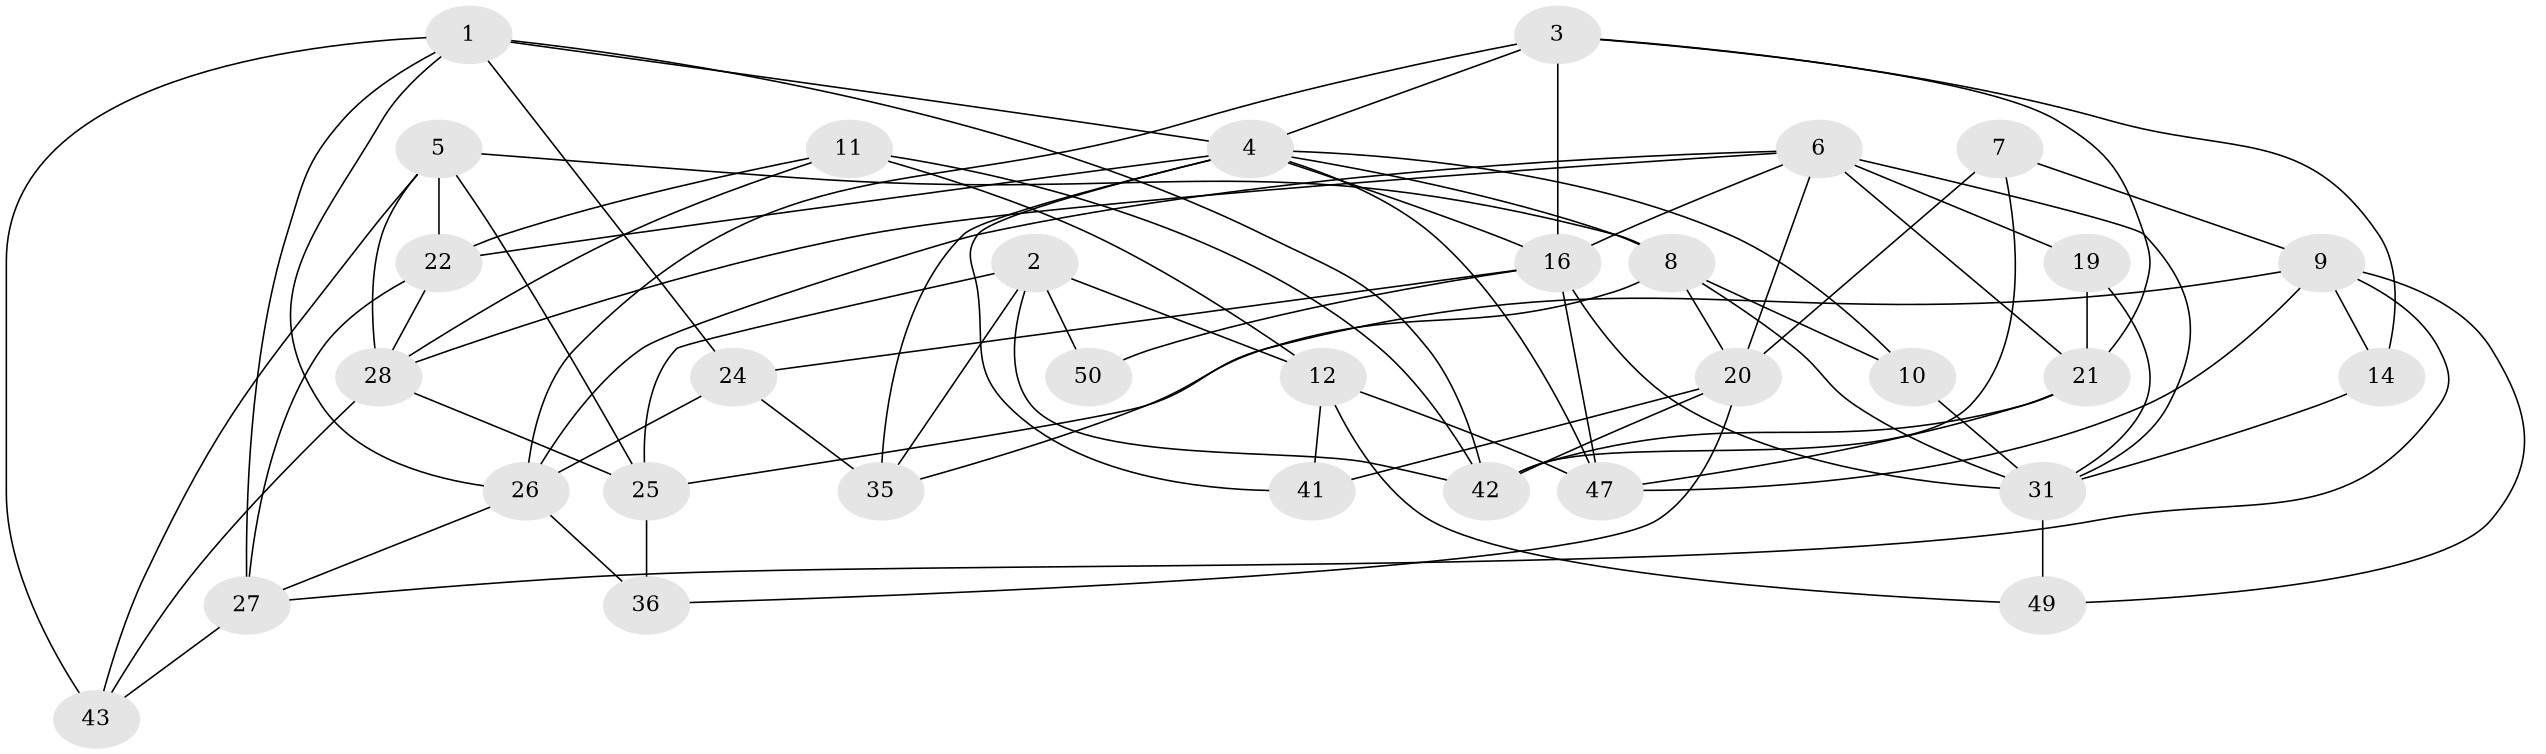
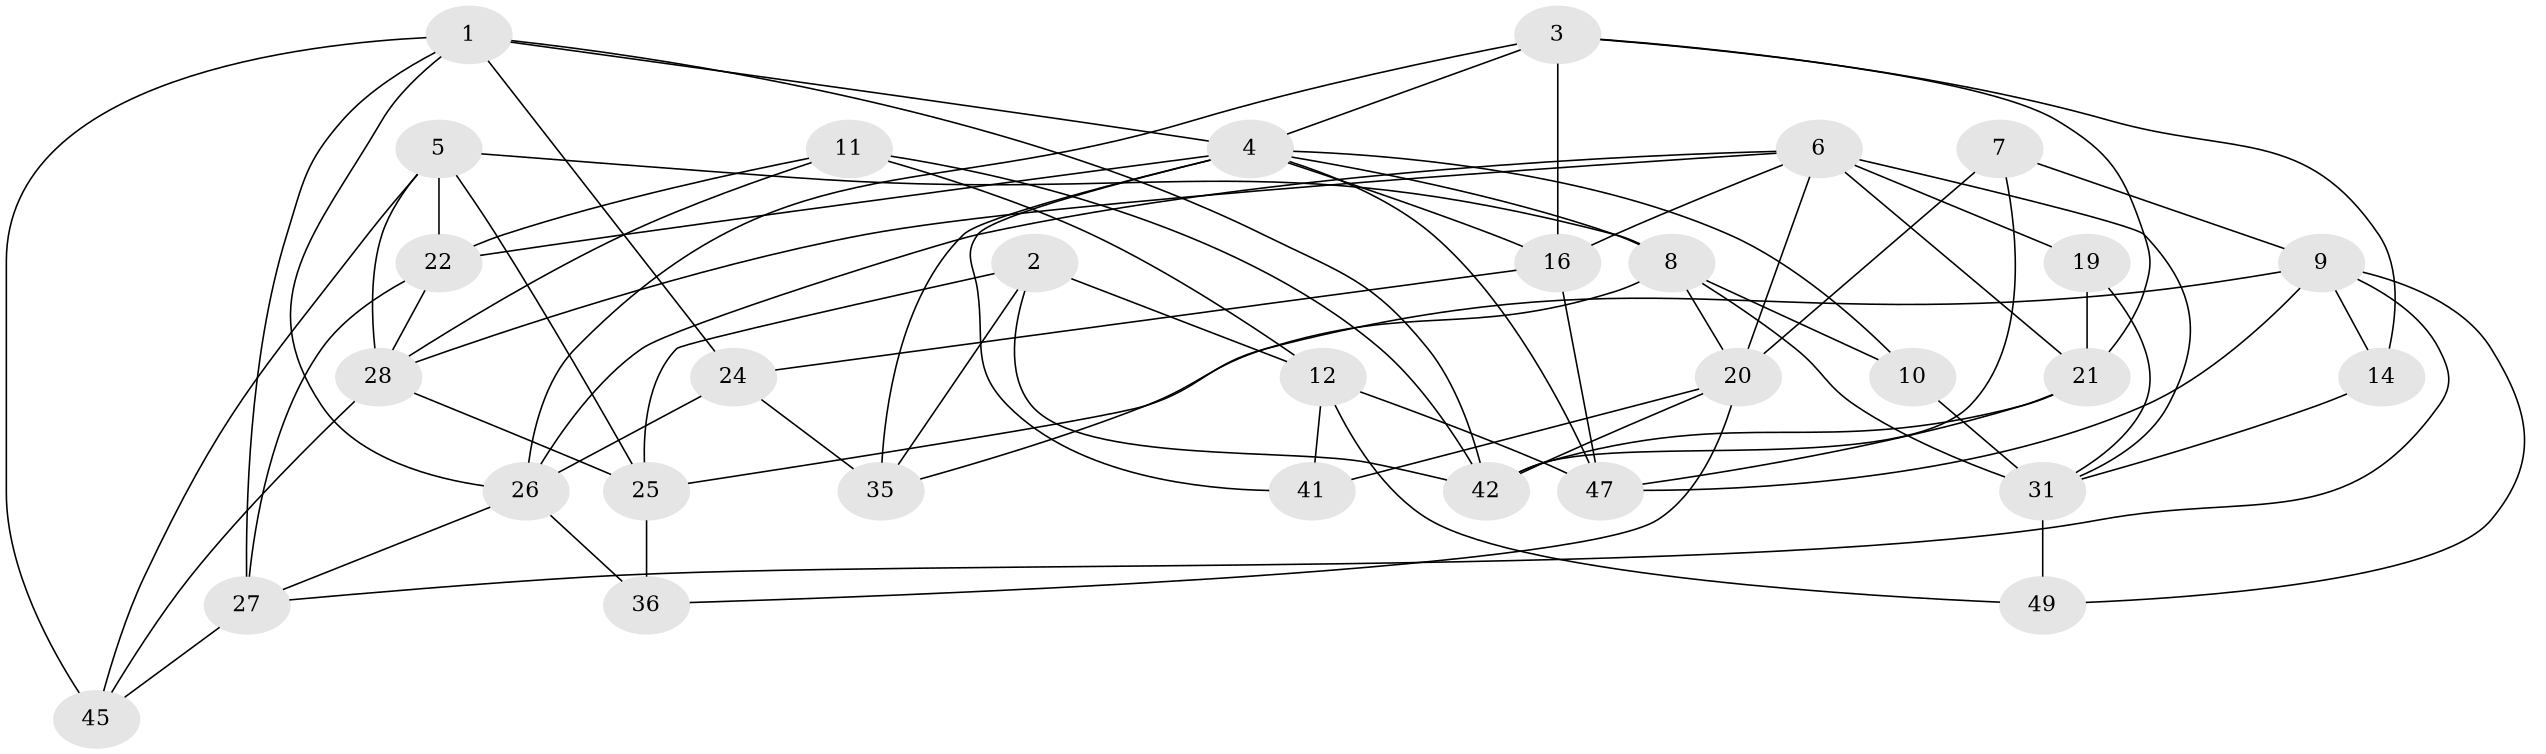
node "50": removed
edge "16" -- "31": removed
node "43": label "43" -> "45"
